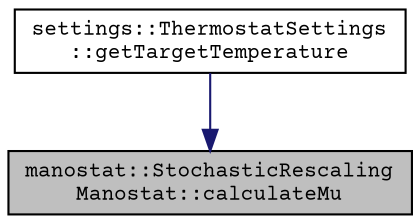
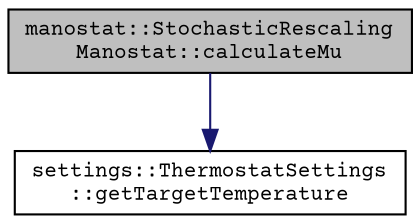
edge "settings::ThermostatSettings ::getTargetTemperature" -> "manostat::StochasticRescaling Manostat::calculateMu": reversed
